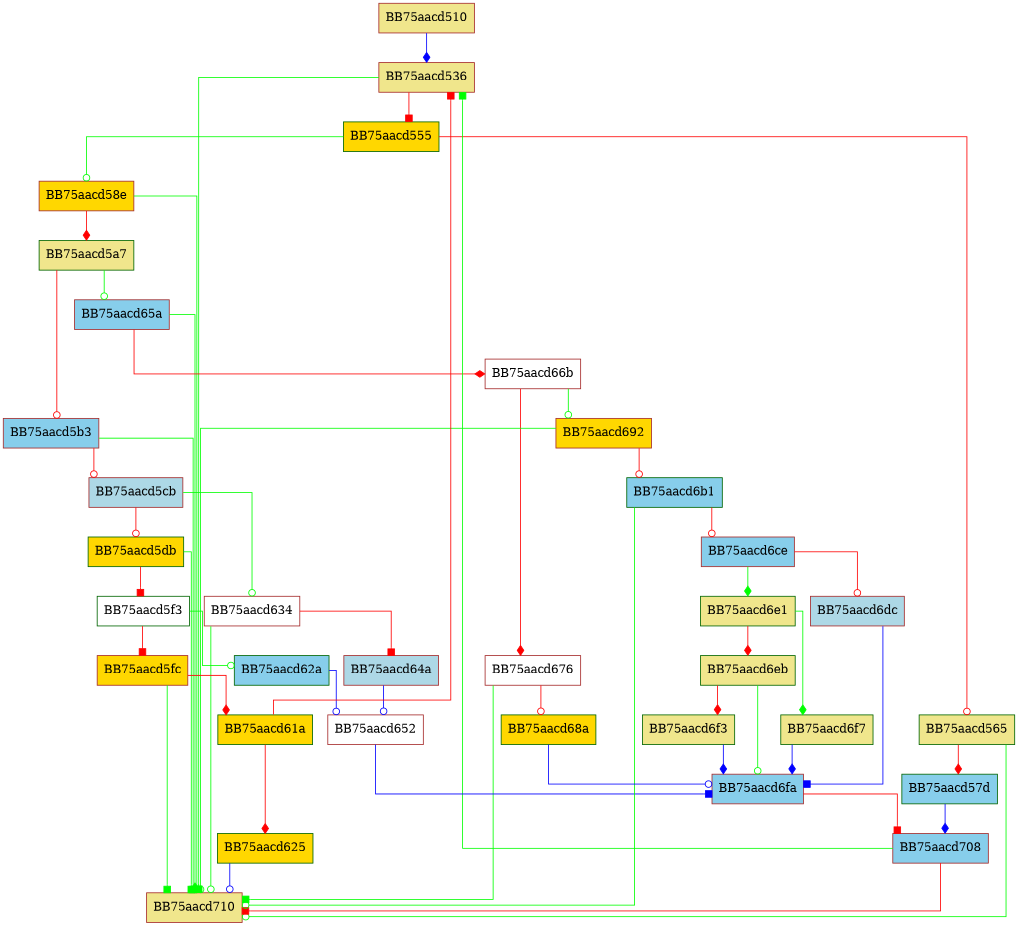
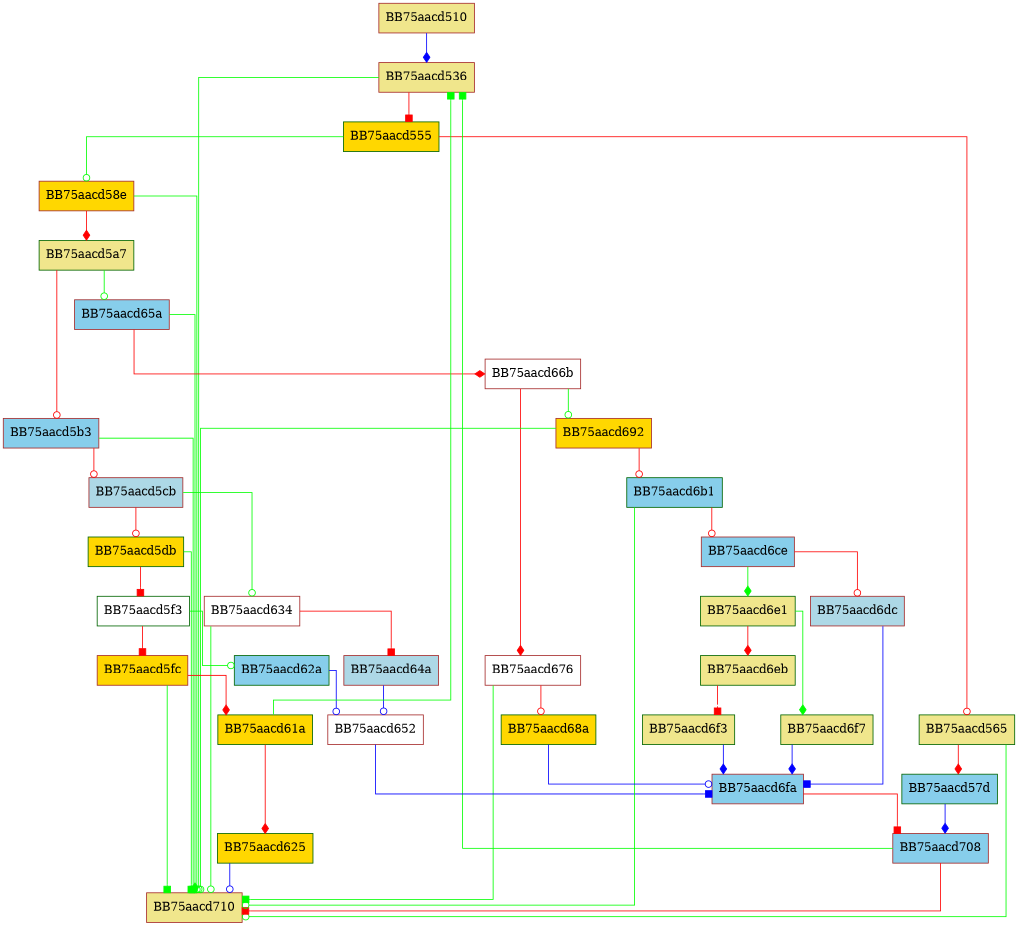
edge "BB75aacd536" -> "BB75aacd710": arrowhead box -> odot
edge "BB75aacd61a" -> "BB75aacd536": color red -> green
edge "BB75aacd6eb" -> "BB75aacd6f3": arrowhead diamond -> box
edge "BB75aacd6eb" -> "BB75aacd6fa": removed
